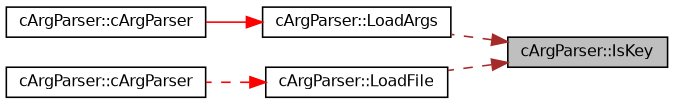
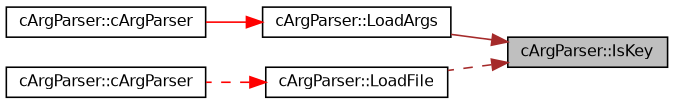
edge "cArgParser::LoadArgs" -> "cArgParser::IsKey": style dashed -> solid
